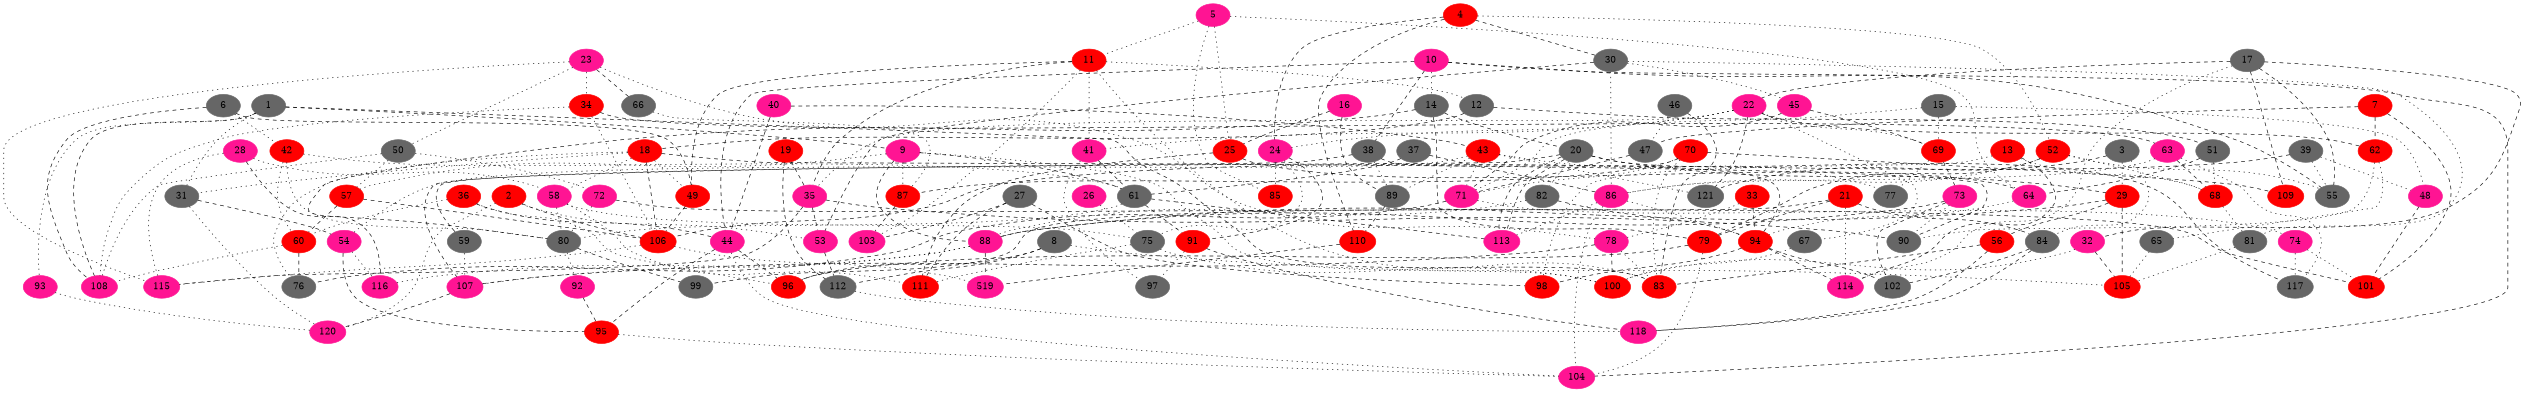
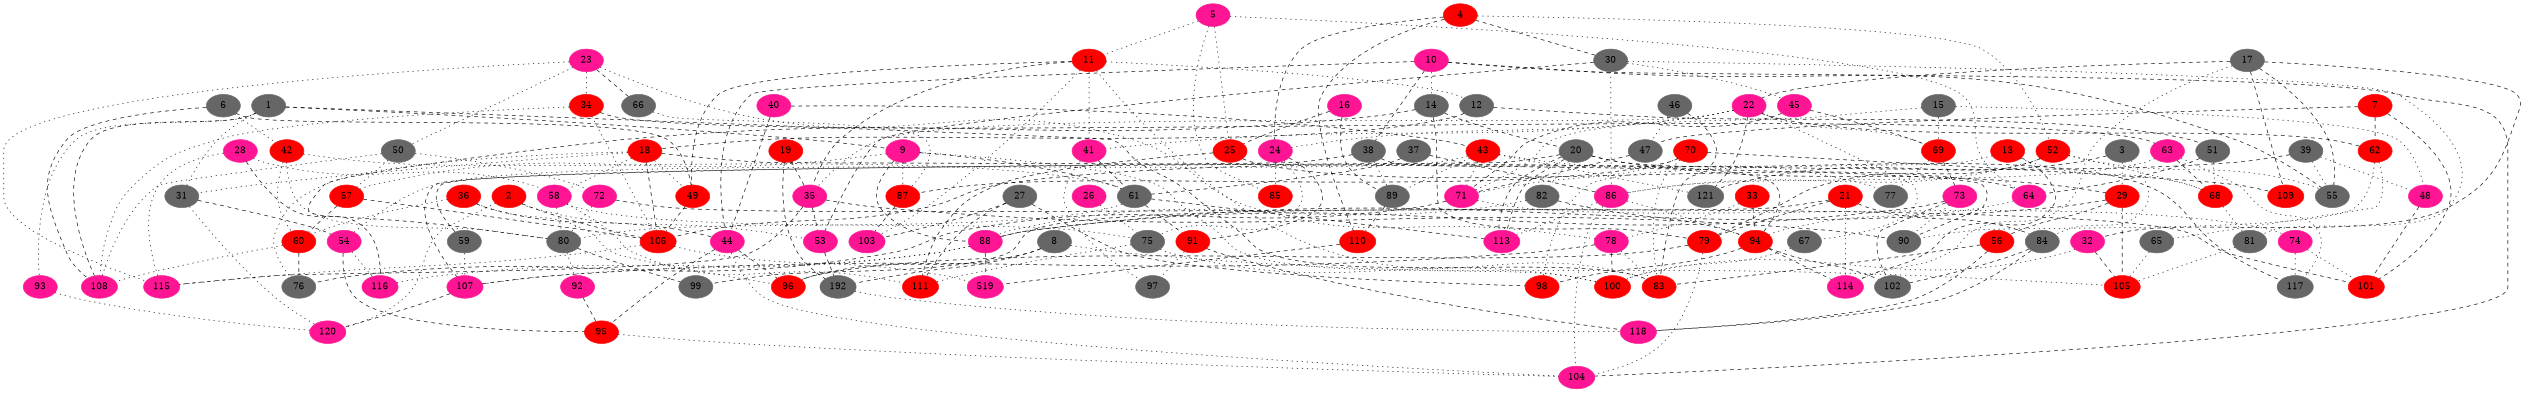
node "112": label "112" -> "192"
